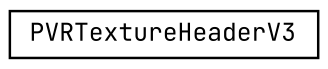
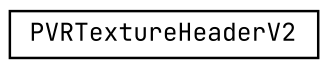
node "PVRTextureHeaderV3": label "PVRTextureHeaderV3" -> "PVRTextureHeaderV2"
